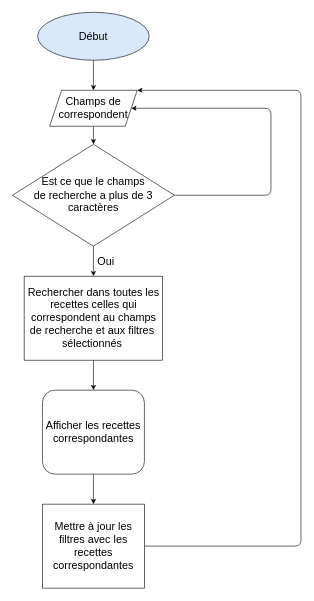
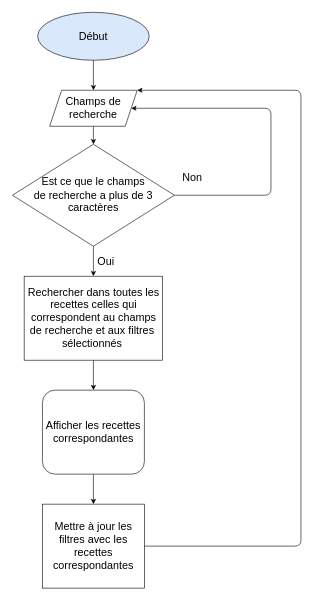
node "Champs de correspondent": label "Champs de correspondent" -> "Champs de recherche"
node "Non": added
